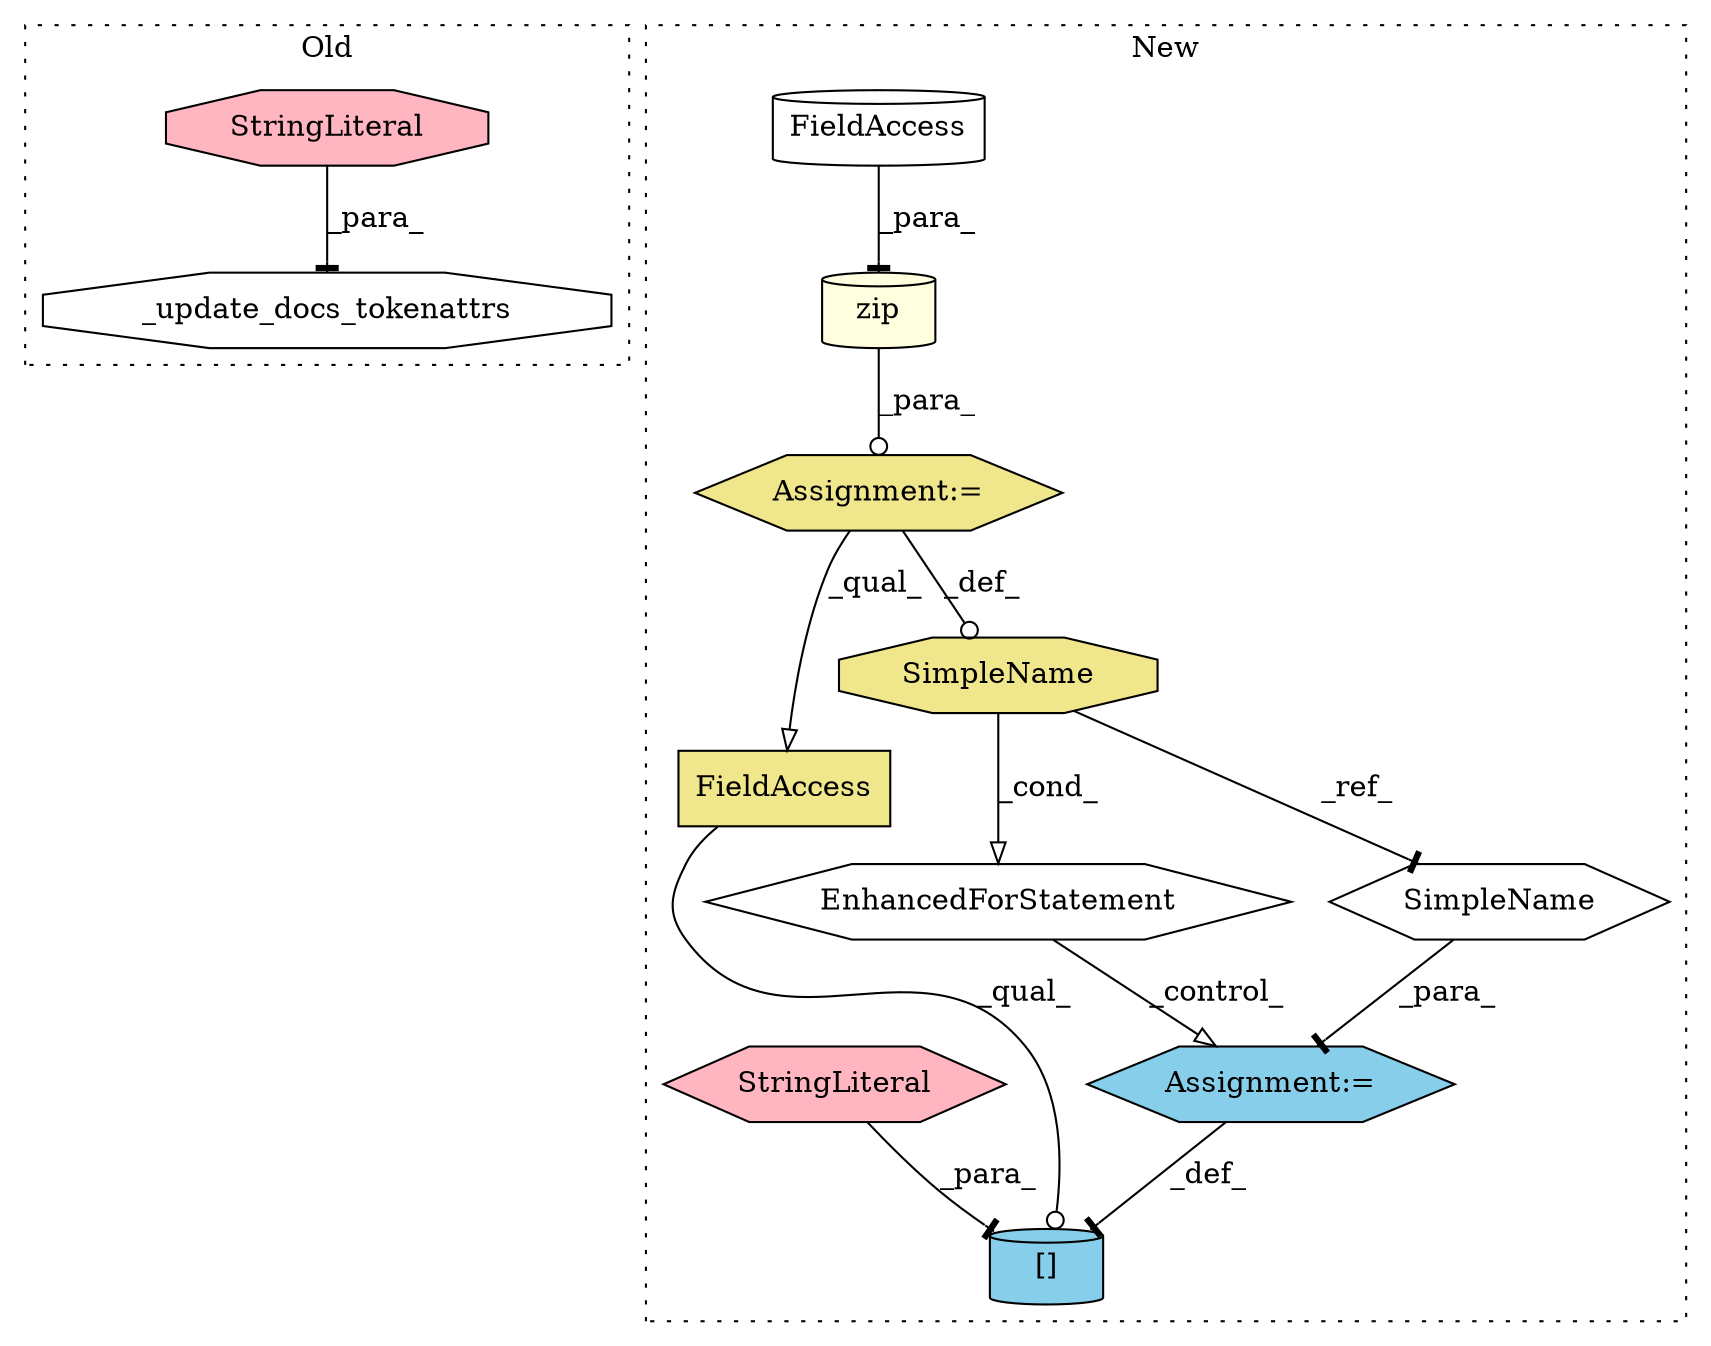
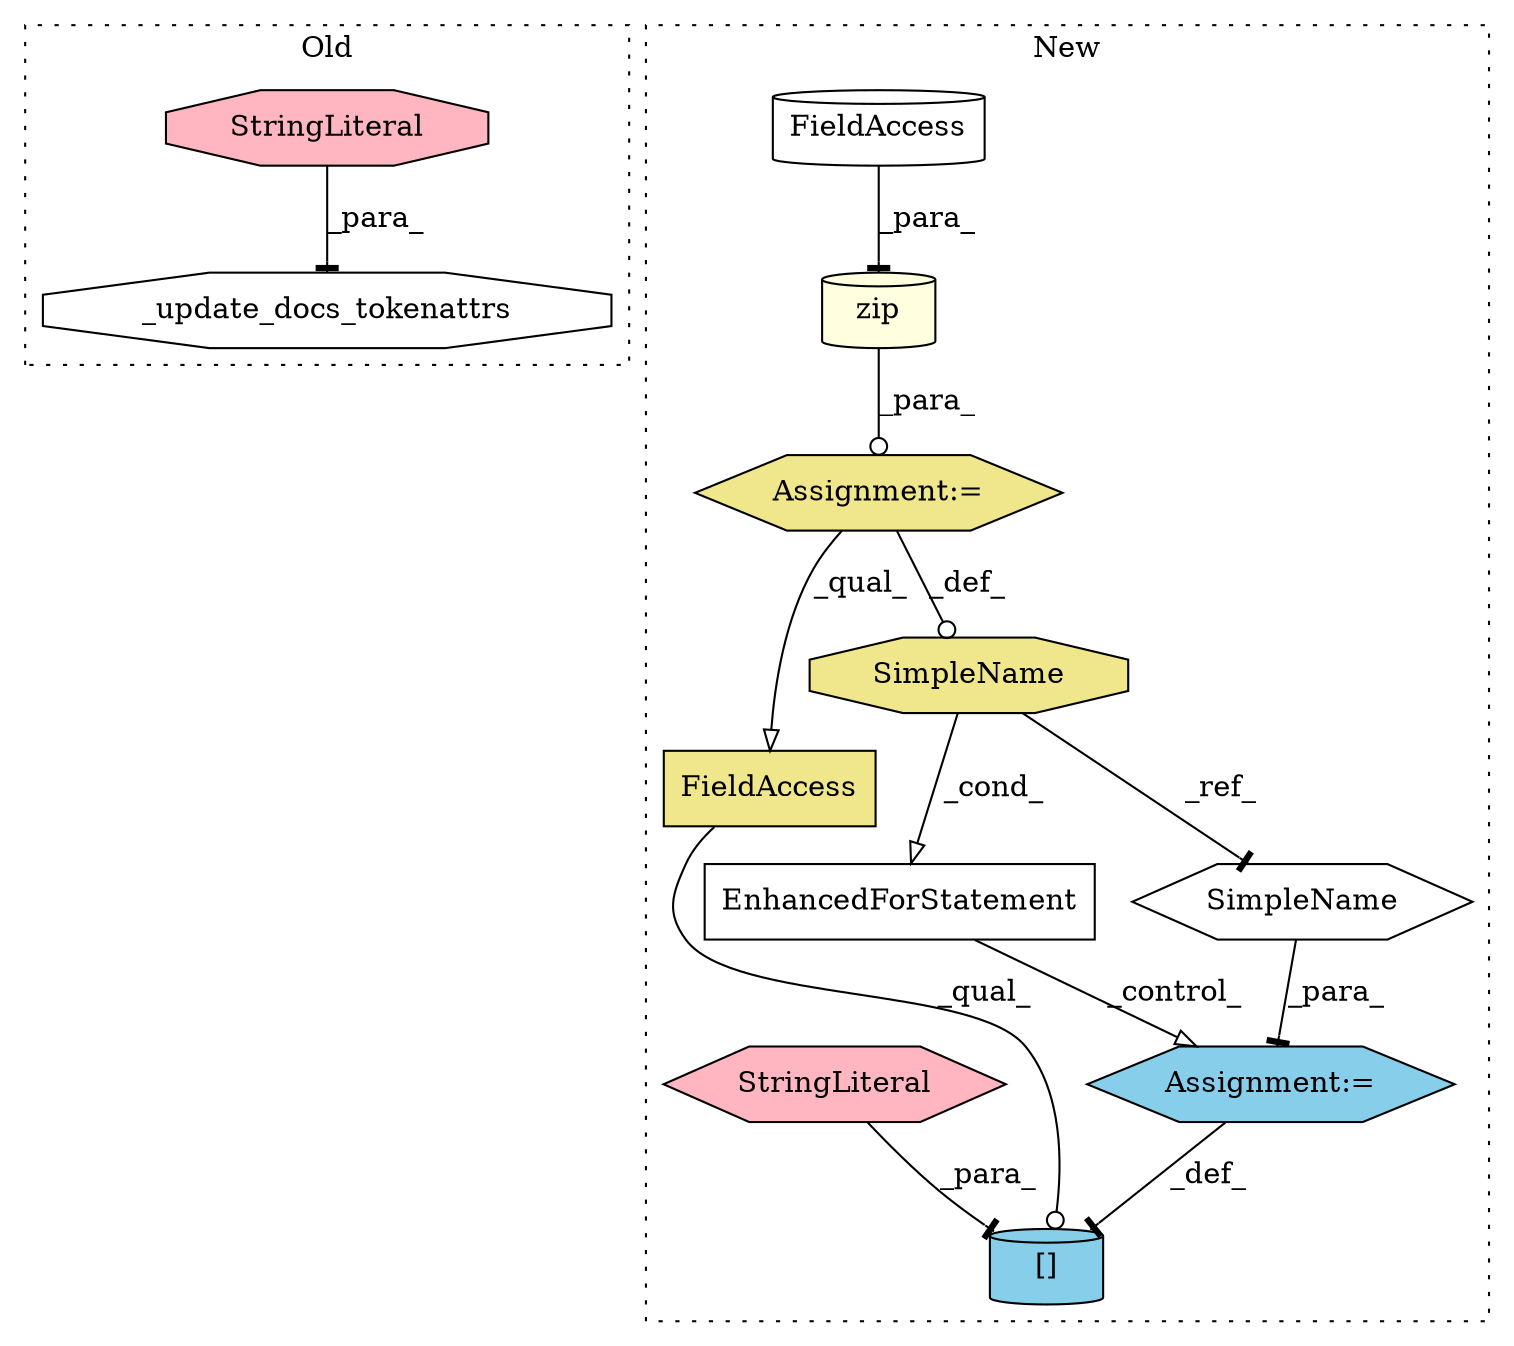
node "EnhancedForStatement": shape hexagon -> box
